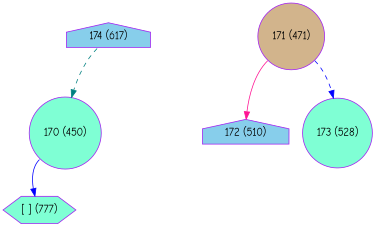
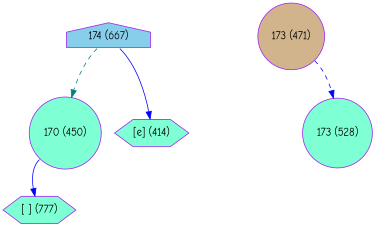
node "174 (617)": label "174 (617)" -> "174 (667)"
node "171 (471)": label "171 (471)" -> "173 (471)"
node "[e] (414)": added
node "172 (510)": removed
